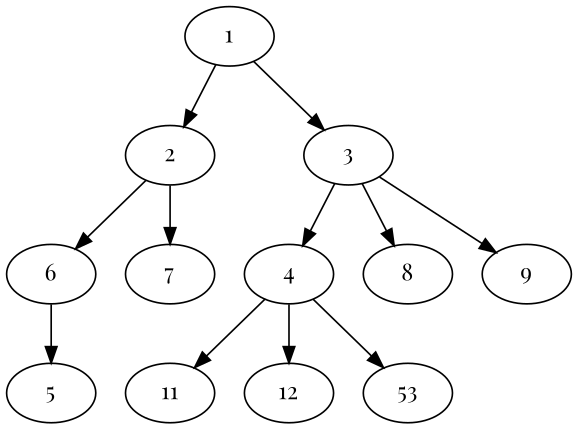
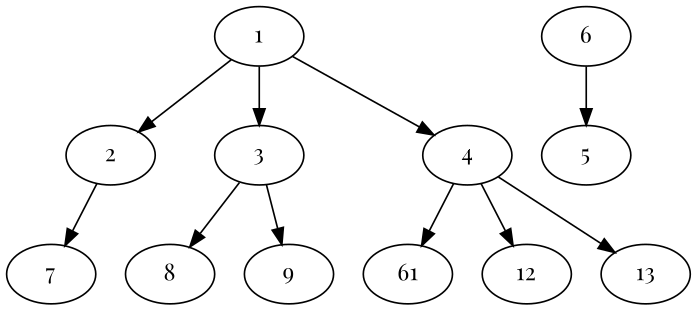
edge "3" -> "4": now "1" -> "4"
edge "2" -> "6": removed
node "11": label "11" -> "61"
node "53": label "53" -> "13"
